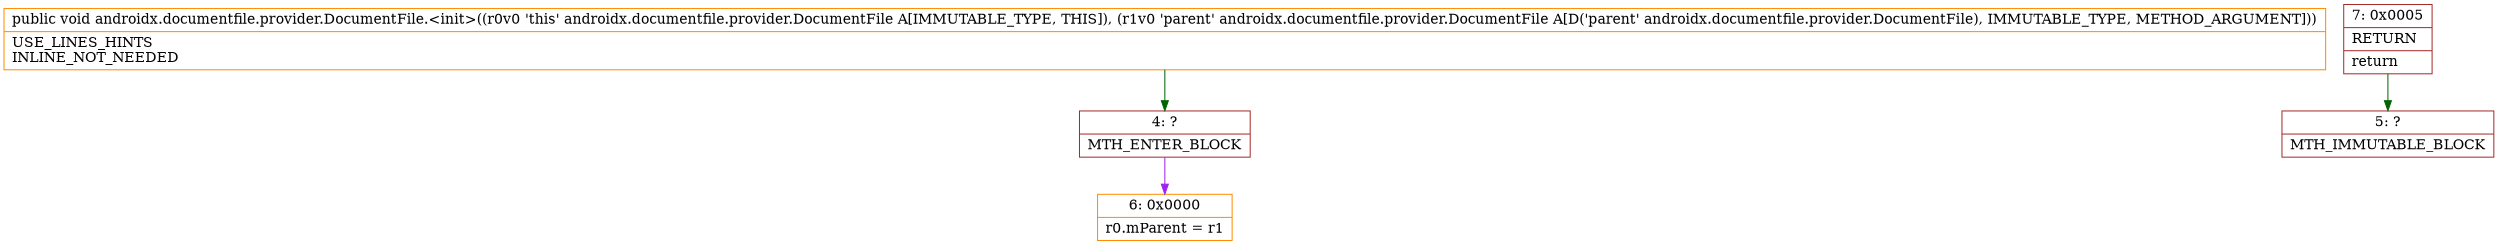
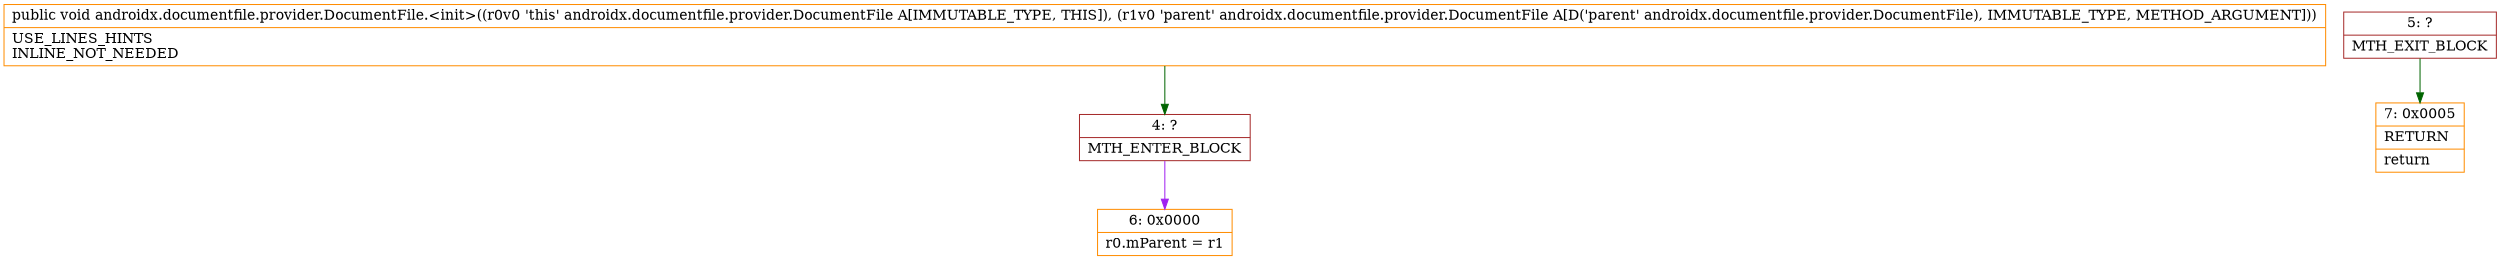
node "7: 0x0005": color brown -> darkorange
edge "7: 0x0005" -> "5: ?": reversed
node "5: ?": text "MTH_IMMUTABLE_BLOCK" -> "MTH_EXIT_BLOCK"
